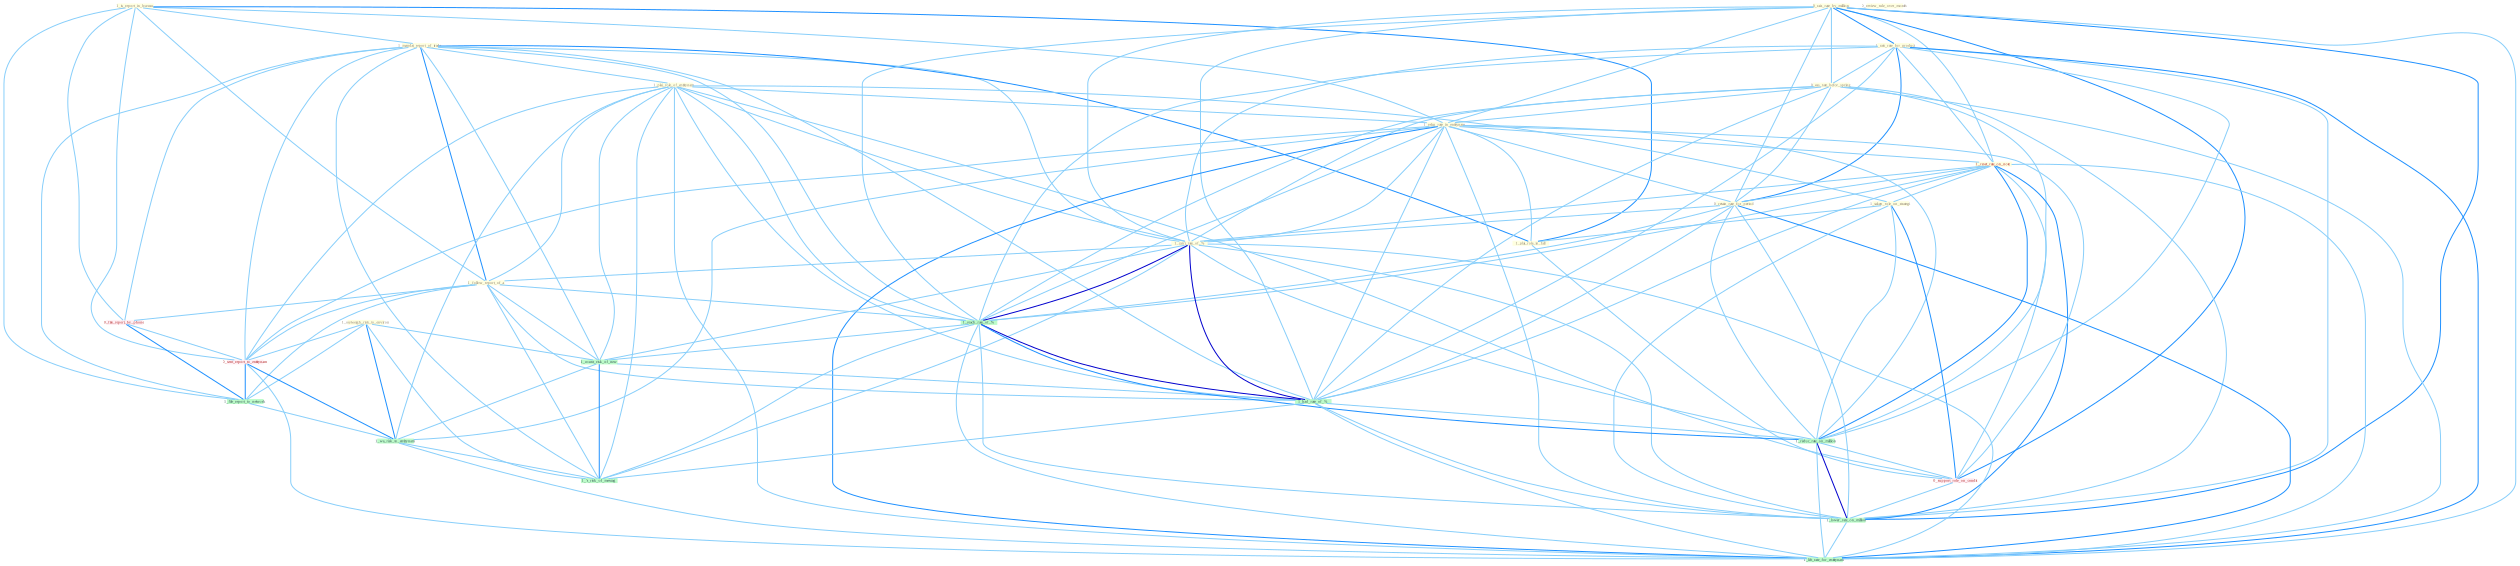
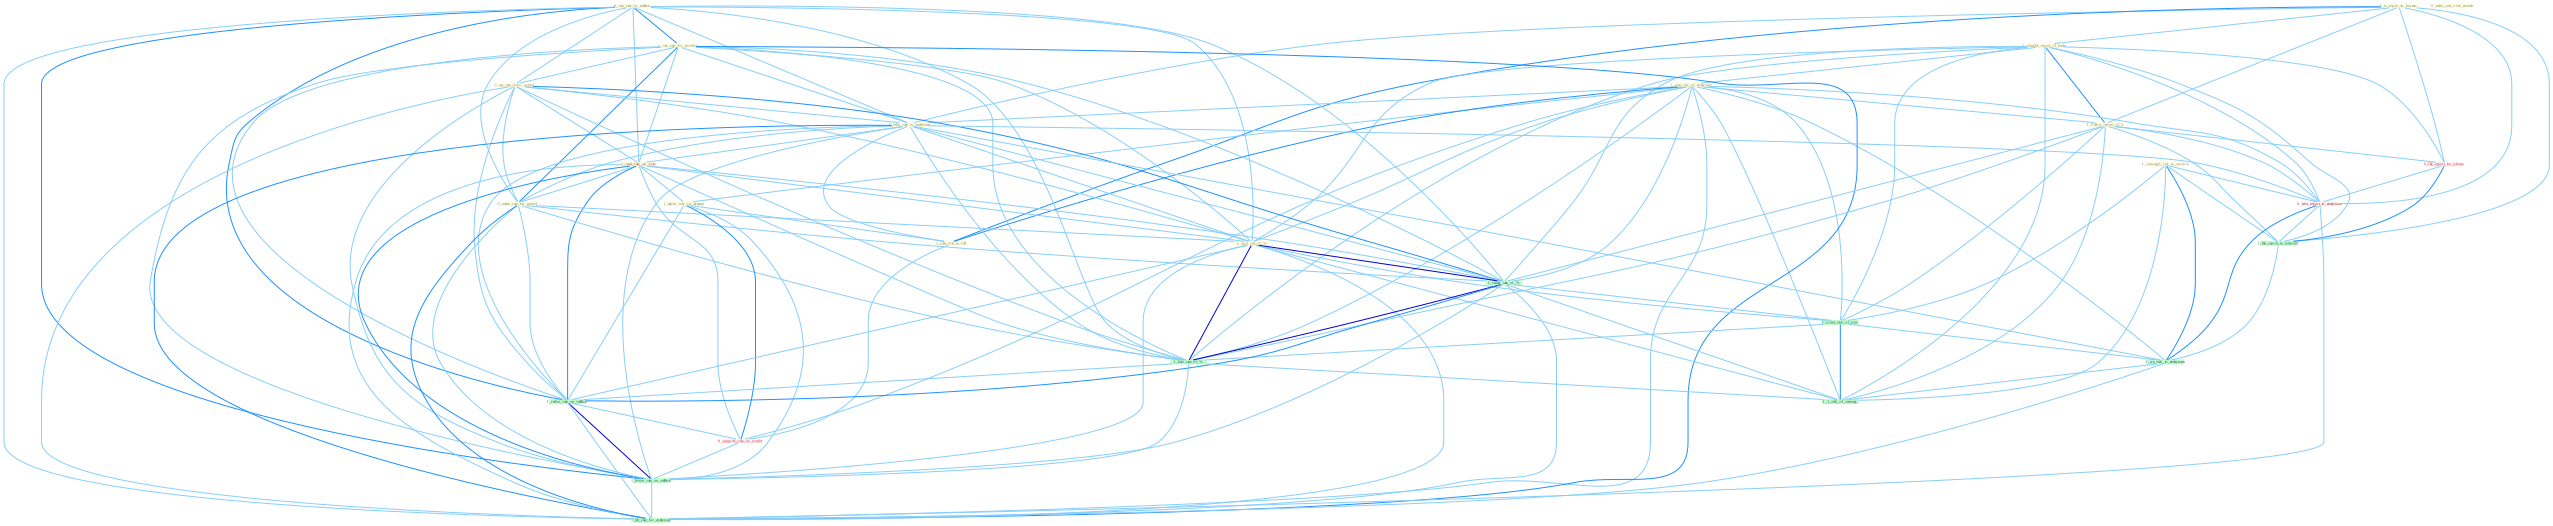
node "0_review_rule_over_month": label "0_review_rule_over_month" -> "0_relax_rule_over_month"
edge "0_eas_rate_befor_spring" -- "1_reset_rate_on_note": added
edge "1_mandat_report_of_trade" -- "1_plai_role_in_fall": now "1_plai_role_of_entitynam" -- "1_plai_role_in_fall"
edge "1_relax_rate_in_entitynam" -- "0_support_role_on_condit": now "1_relax_rate_in_entitynam" -- "1_rais_rate_for_product"
edge "0_eas_rate_befor_spring" -- "1_reach_rate_of_%": color #87cefa -> #1e90ff
edge "0_rais_rate_by_million" -- "0_support_role_on_condit": now "0_rais_rate_by_million" -- "1_reduc_rate_on_million"
edge "1_carri_rate_of_%" -- "1_follow_report_of_a": removed
edge "0_sent_report_to_entitynam" -- "1_file_report_to_network": color #1e90ff -> #87cefa
edge "1_had_rate_of_%" -- "1_lift_rate_for_entitynam": removed
